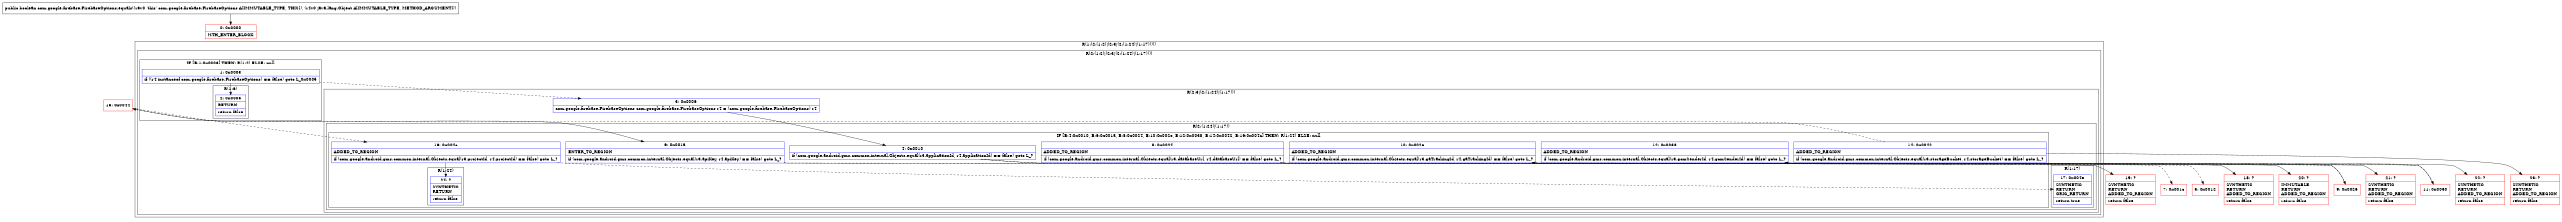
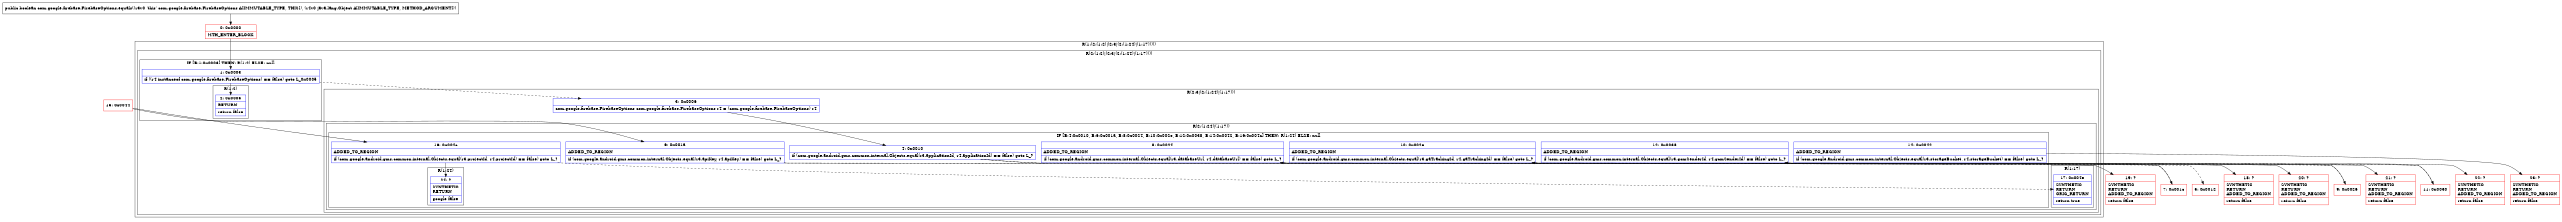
edge "0: 0x0000" -> "1: 0x0003": added
cluster "R(1:6)": label "R(1:6)" -> "R(1:2)"
edge "14: 0x0042" -> "15: 0x0044": removed
edge "15: 0x0044" -> "16: 0x004c": style dashed -> solid
node "6: 0x001a": text "ENTER_TO_REGION" -> "ADDED_TO_REGION"
edge "7: 0x001c" -> "8: 0x0024": added
node "20: ?": text "IMMUTABLE" -> "SYNTHETIC"
node "24: ?": text "return false" -> "google false"
